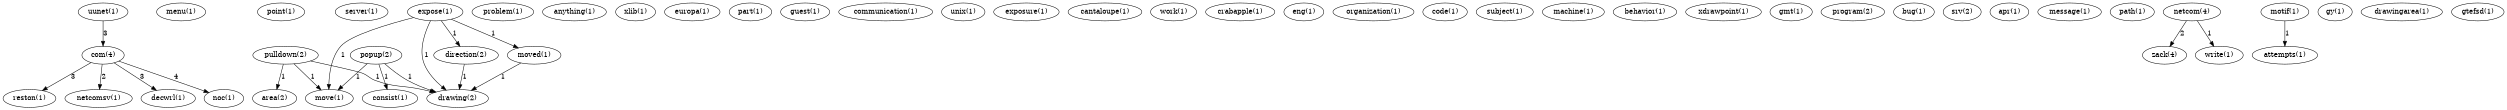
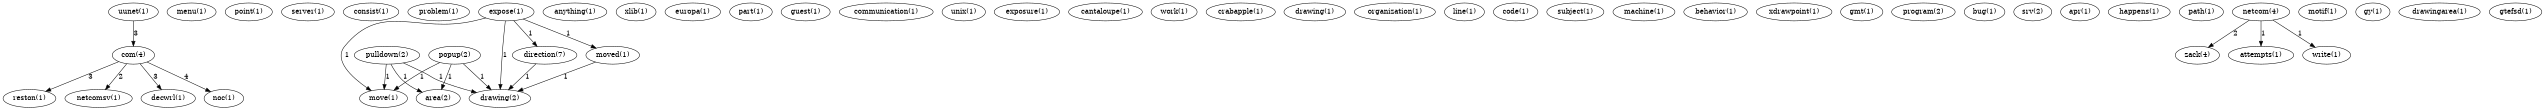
node "eng(1)": label "eng(1)" -> "drawing(1)"
node "line(1)": added
node "message(1)": removed
node "happens(1)": added
edge "motif(1)" -> "attempts(1)": now "netcom(4)" -> "attempts(1)"
node "direction(2)": label "direction(2)" -> "direction(7)"
edge "popup(2)" -> "consist(1)": now "popup(2)" -> "area(2)"
